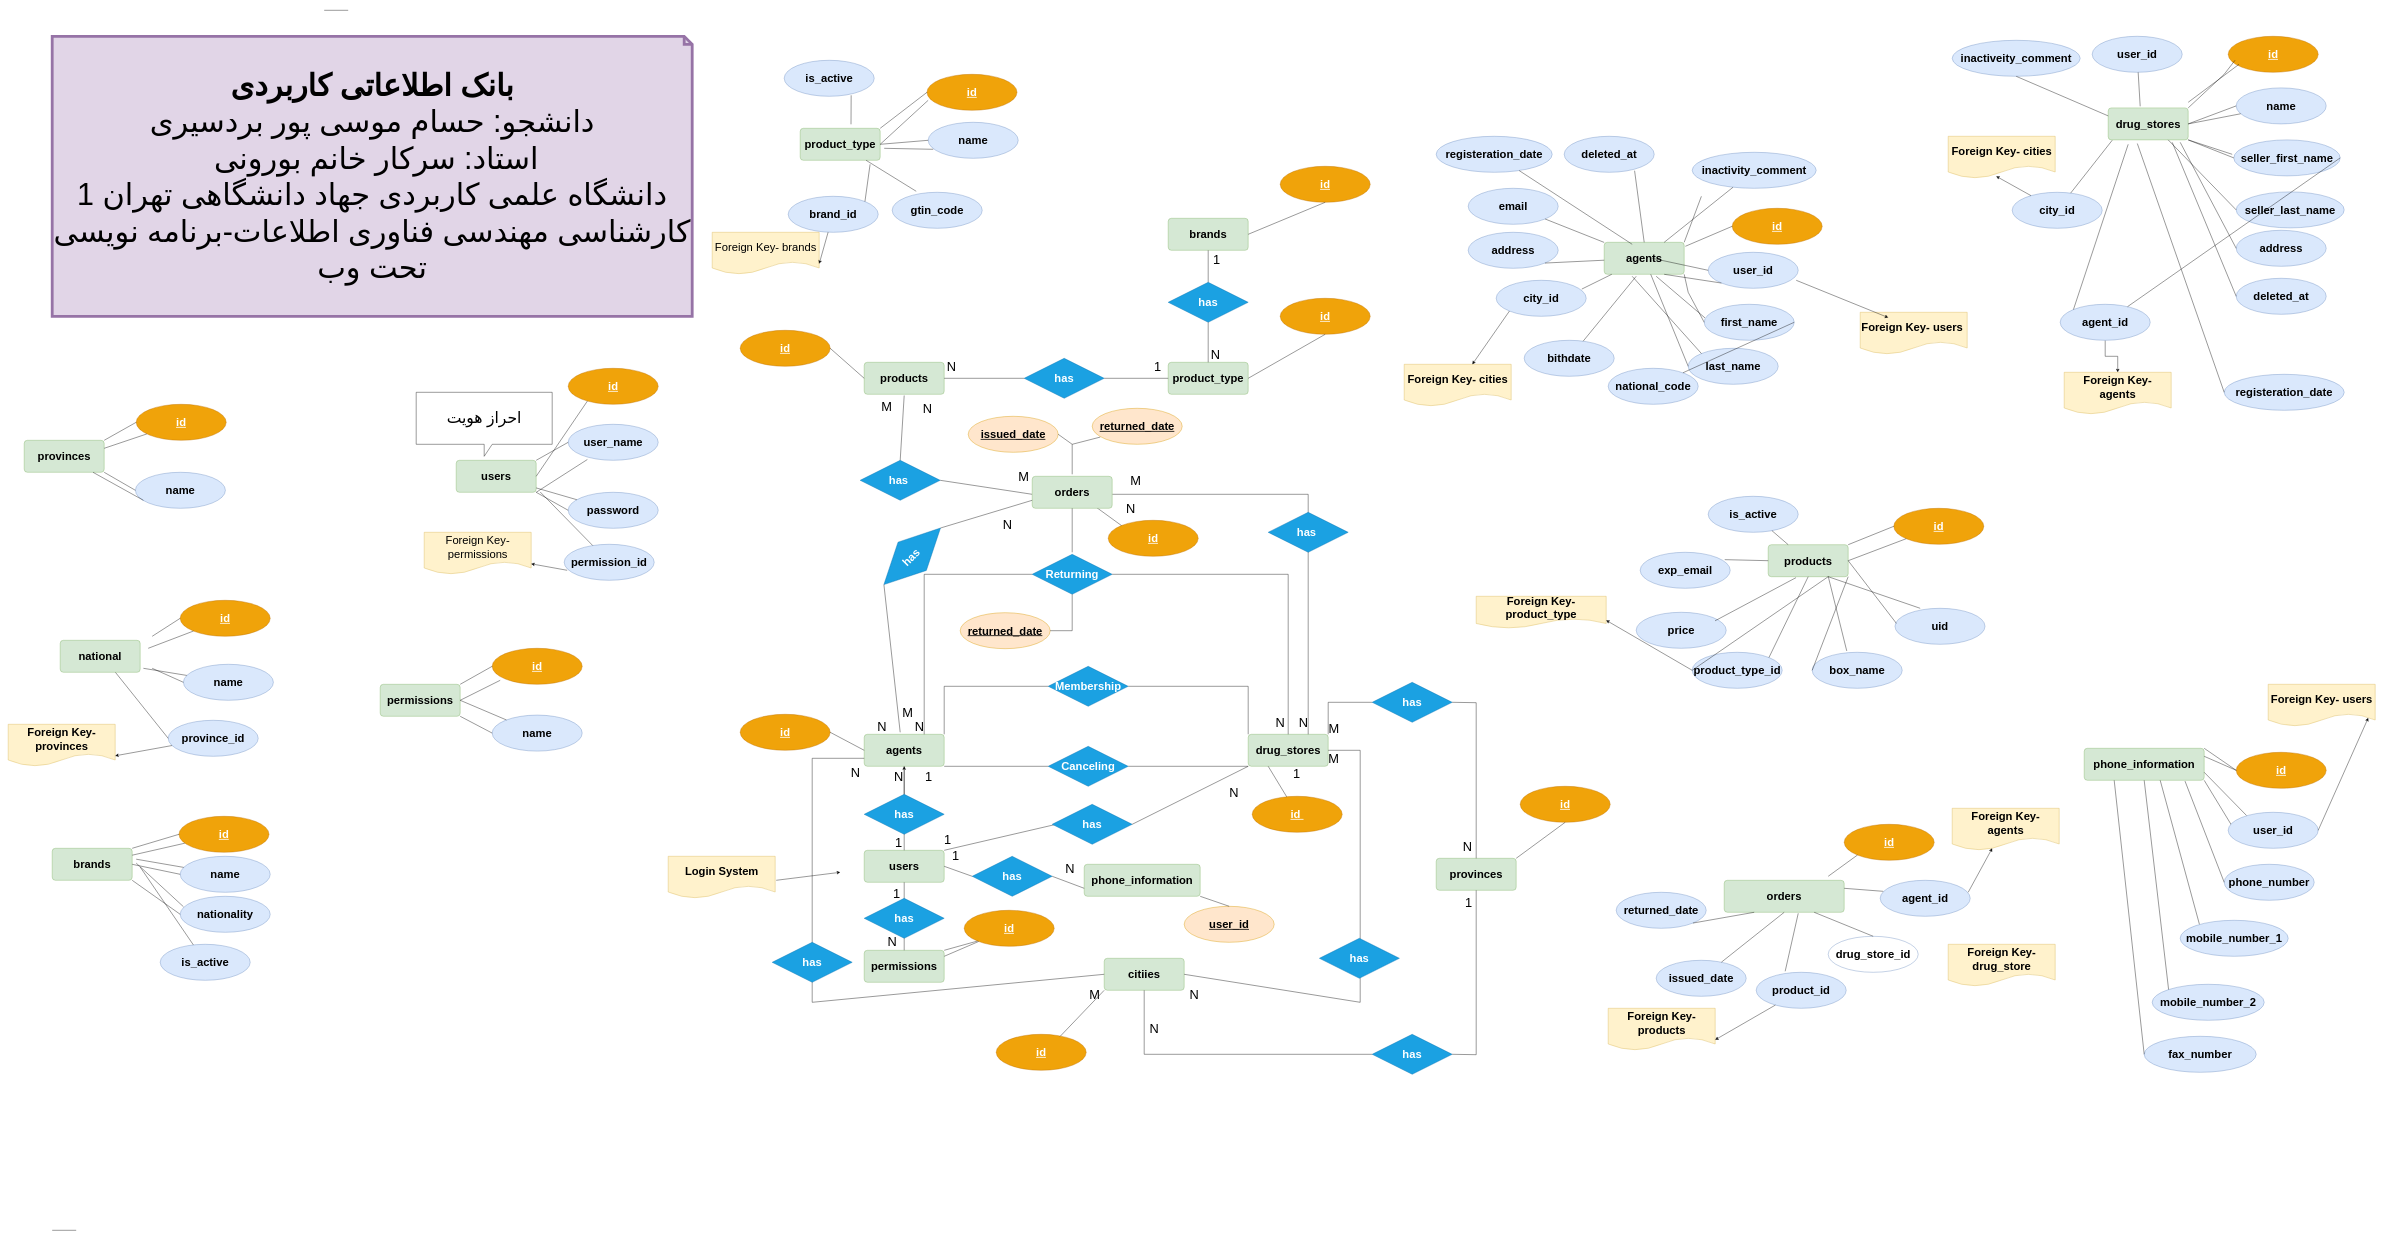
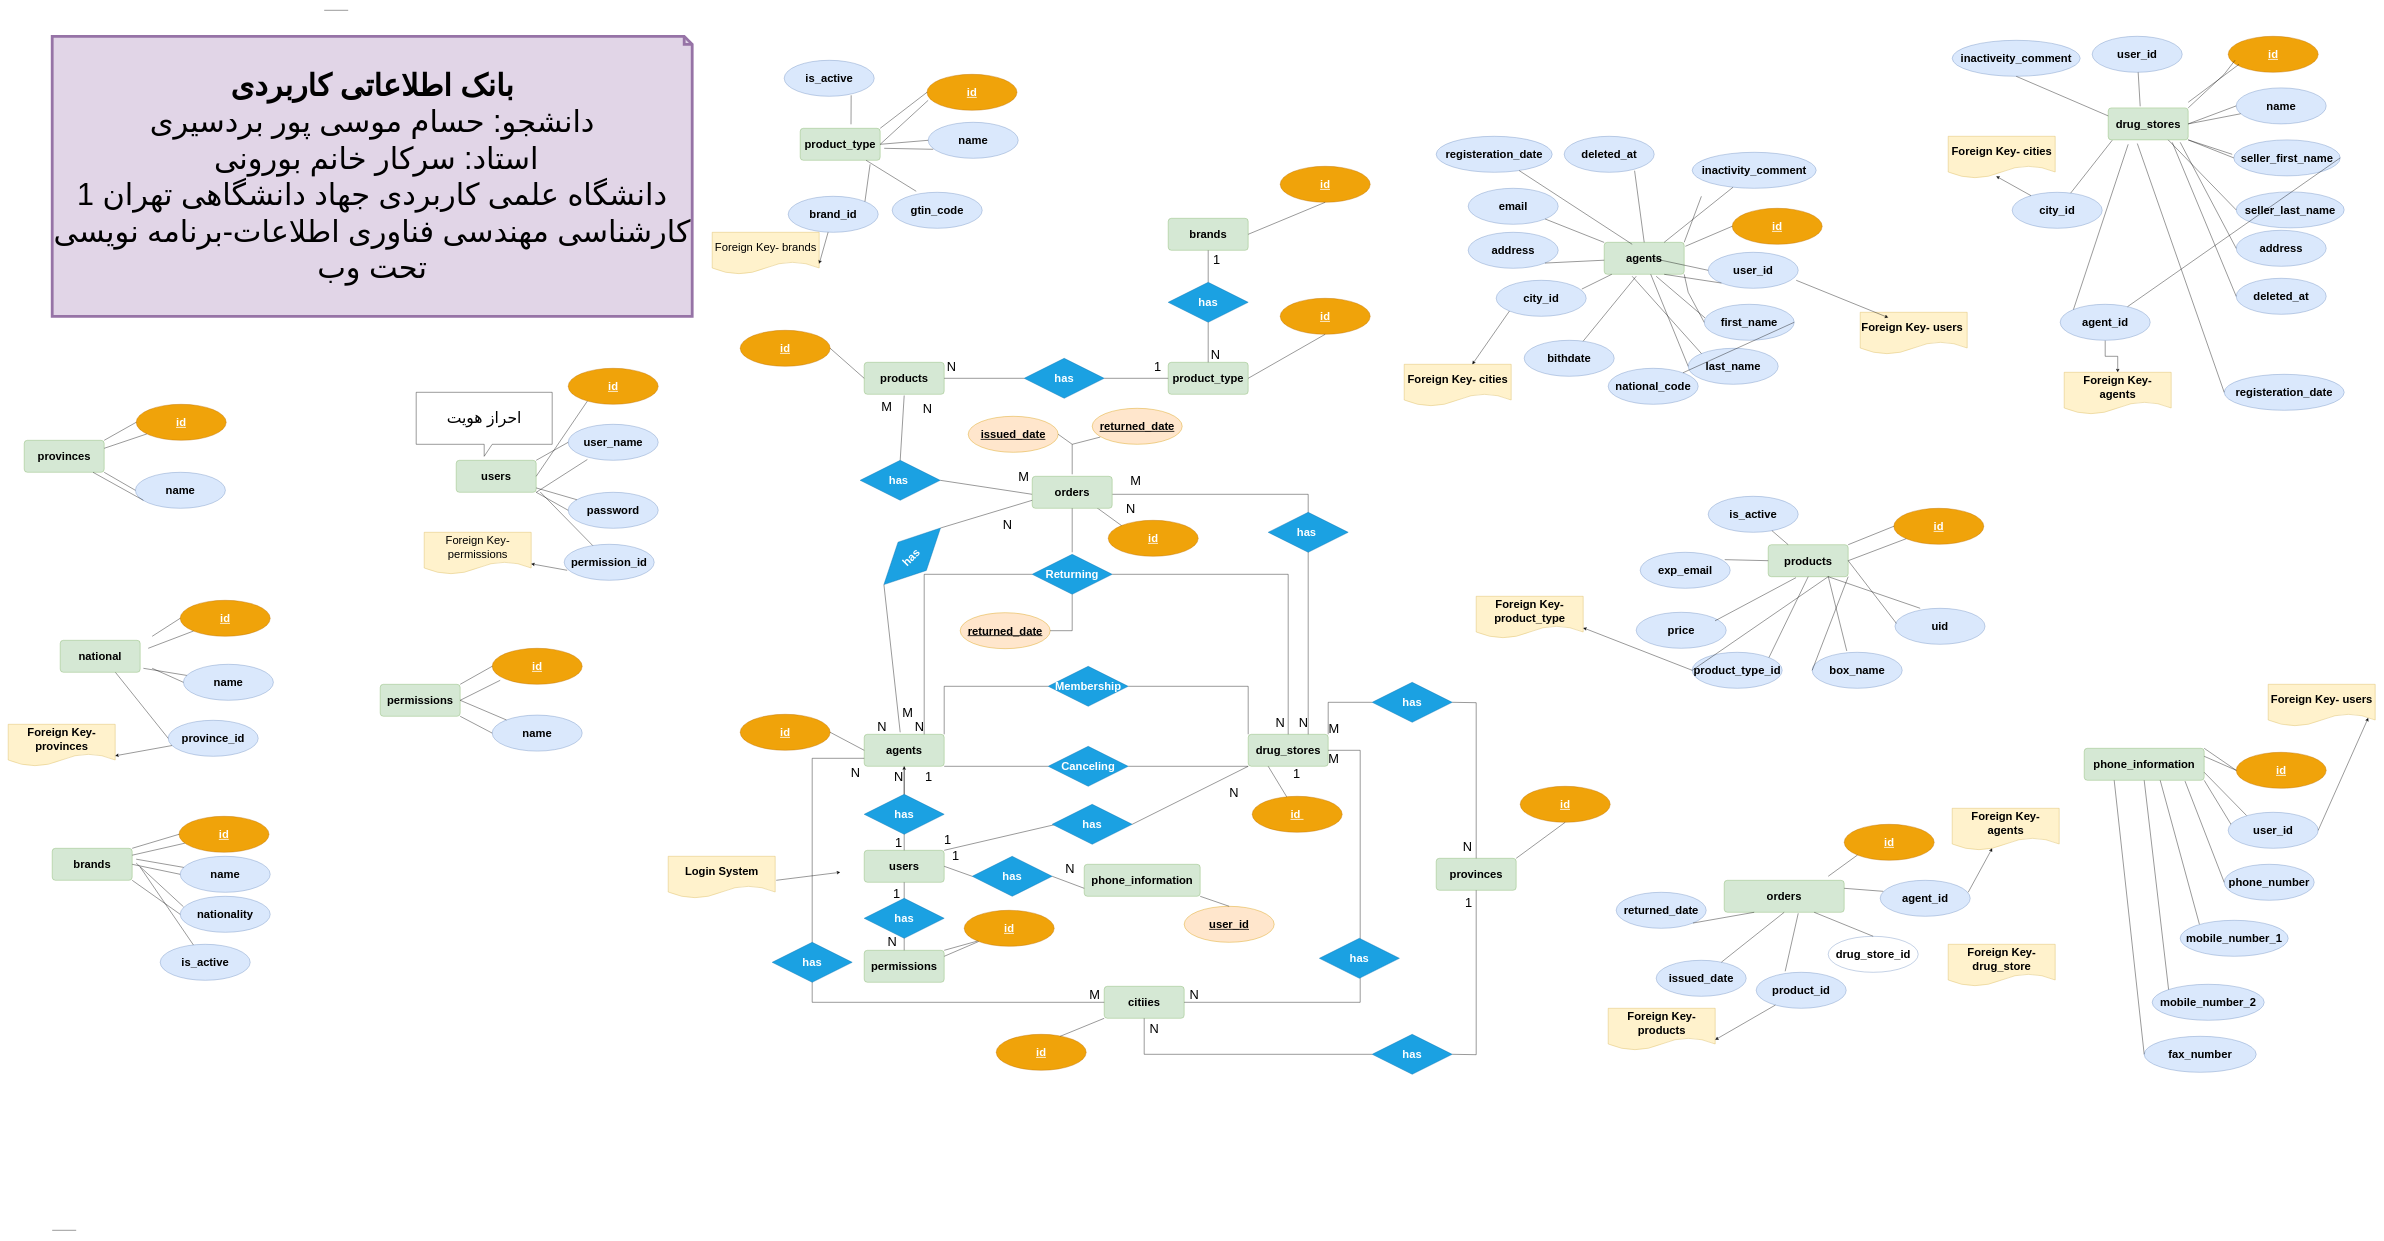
node "Foreign Key- product_type": size 130x32 -> 107x42
node "citiies": moved (1144, 974) -> (1144, 1002)
